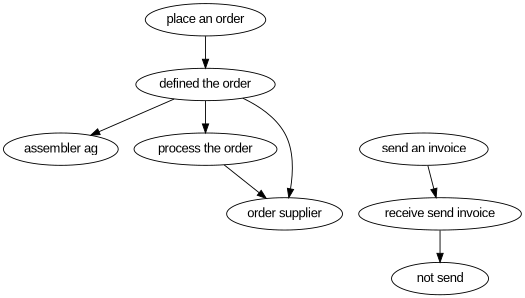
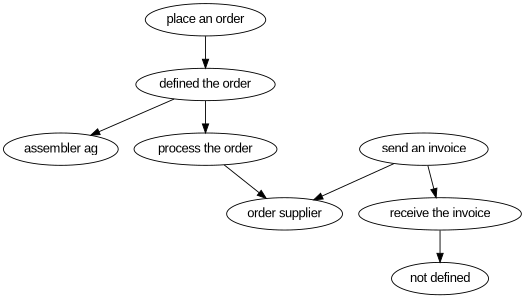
edge "defined the order" -> "order supplier": now "send an invoice" -> "order supplier"
node "receive send invoice": label "receive send invoice" -> "receive the invoice"
node "not send": label "not send" -> "not defined"
